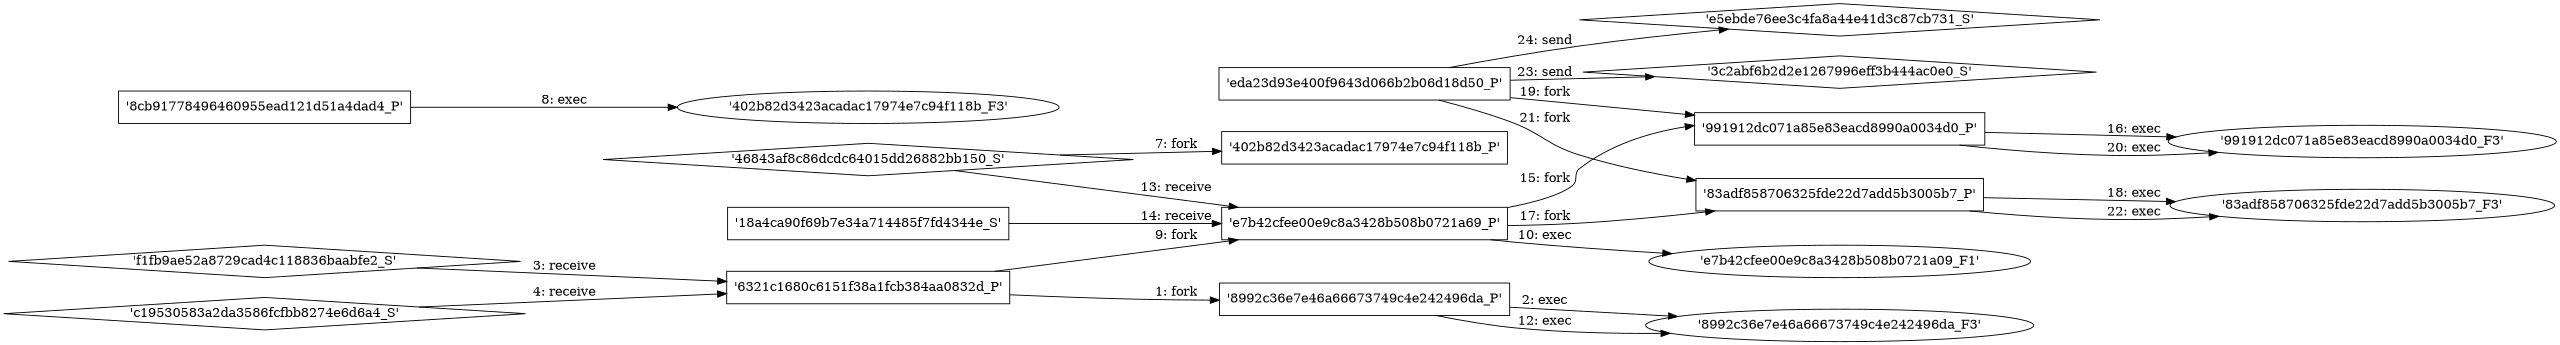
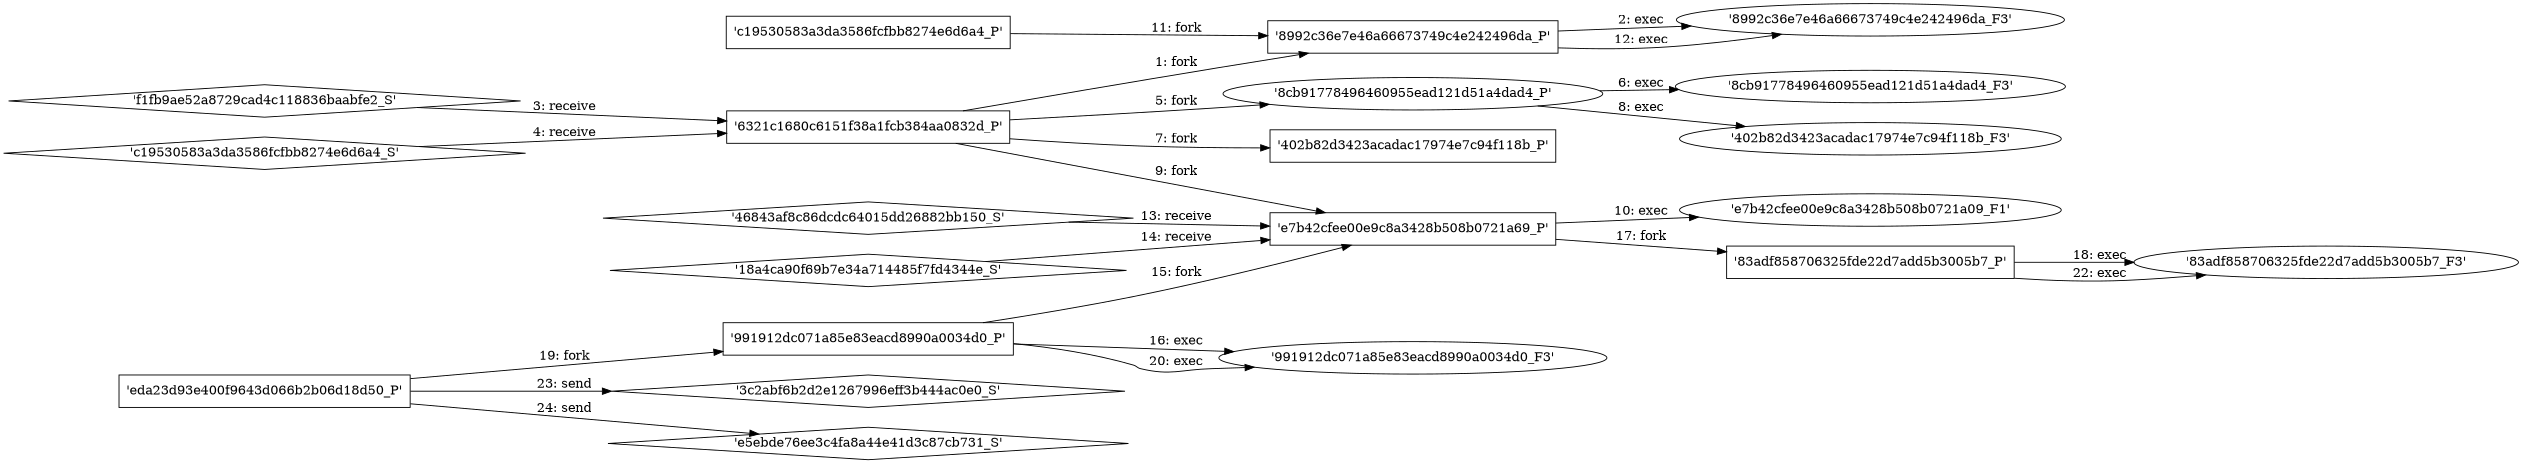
node "'c19530583a3da3586fcfbb8274e6d6a4_P'": added
node "'8cb91778496460955ead121d51a4dad4_F3'": added
node "'8cb91778496460955ead121d51a4dad4_P'": shape box -> ellipse
edge "'6321c1680c6151f38a1fcb384aa0832d_P'" -> "'8cb91778496460955ead121d51a4dad4_P'": added, label "5: fork"
edge "'eda23d93e400f9643d066b2b06d18d50_P'" -> "'83adf858706325fde22d7add5b3005b7_P'": removed, label "21: fork"
edge "'46843af8c86dcdc64015dd26882bb150_S'" -> "'402b82d3423acadac17974e7c94f118b_P'": now "'6321c1680c6151f38a1fcb384aa0832d_P'" -> "'402b82d3423acadac17974e7c94f118b_P'"
edge "'e7b42cfee00e9c8a3428b508b0721a69_P'" -> "'991912dc071a85e83eacd8990a0034d0_P'": reversed
node "'18a4ca90f69b7e34a714485f7fd4344e_S'": shape box -> diamond
node "'c19530583a2da3586fcfbb8274e6d6a4_S'": label "'c19530583a2da3586fcfbb8274e6d6a4_S'" -> "'c19530583a3da3586fcfbb8274e6d6a4_S'"
